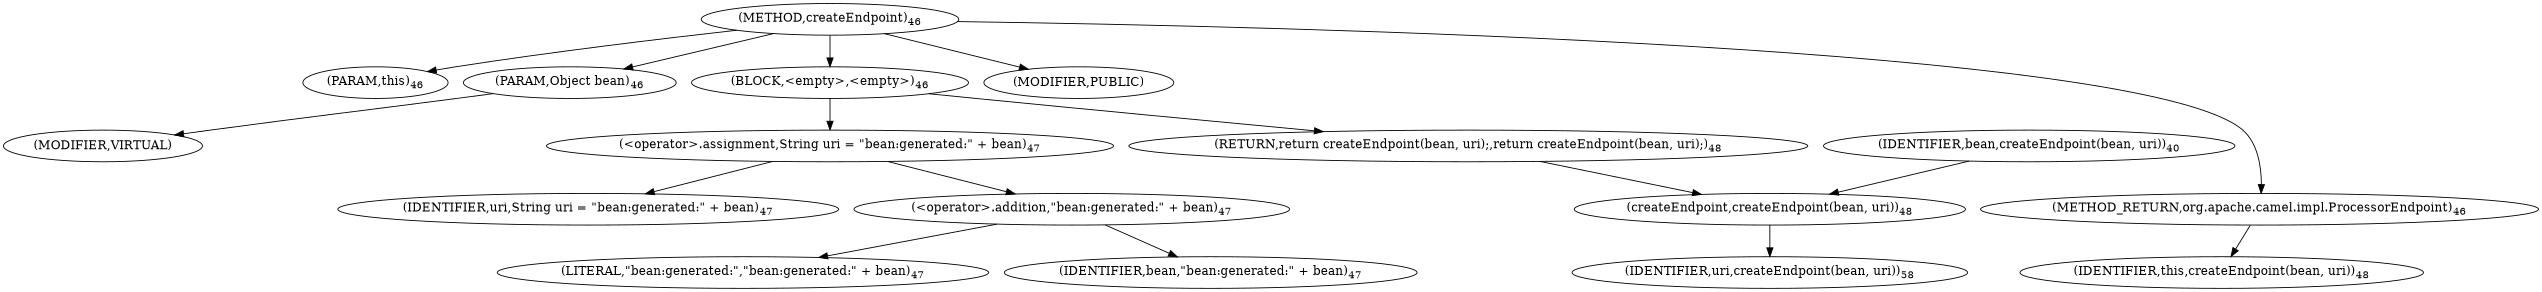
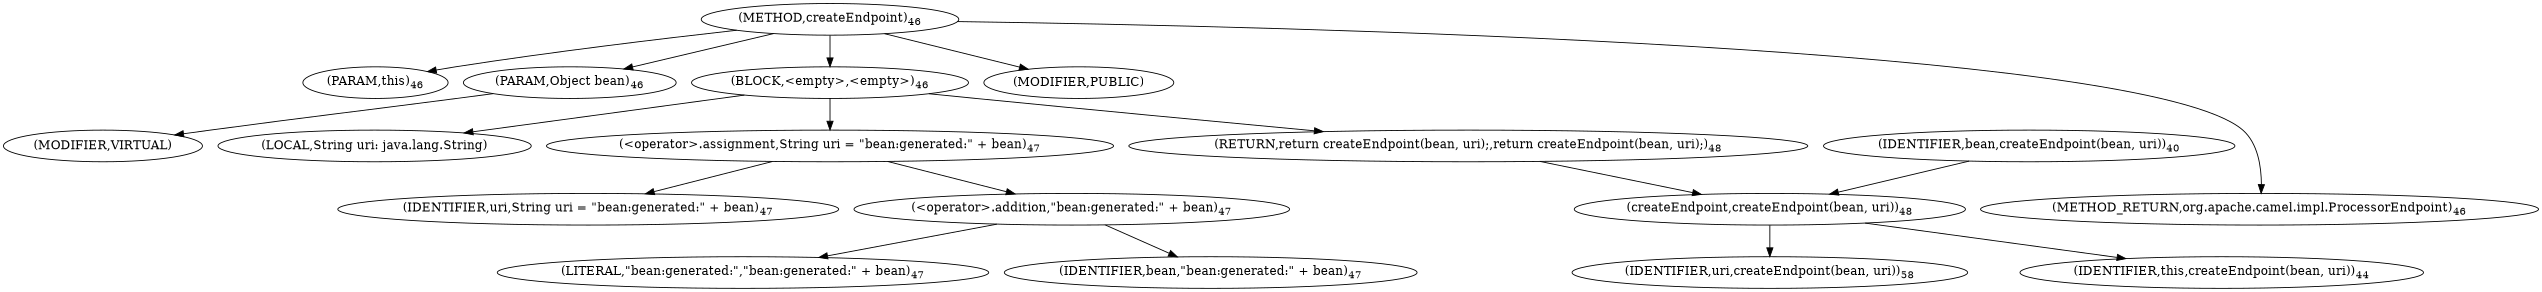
node "(LOCAL,String uri: java.lang.String)": added
edge "(METHOD_RETURN,org.apache.camel.impl.ProcessorEndpoint)" -> "(IDENTIFIER,this,createEndpoint(bean, uri))": now "(createEndpoint,createEndpoint(bean, uri))" -> "(IDENTIFIER,this,createEndpoint(bean, uri))"
node "(IDENTIFIER,this,createEndpoint(bean, uri))": text "48" -> "44"
